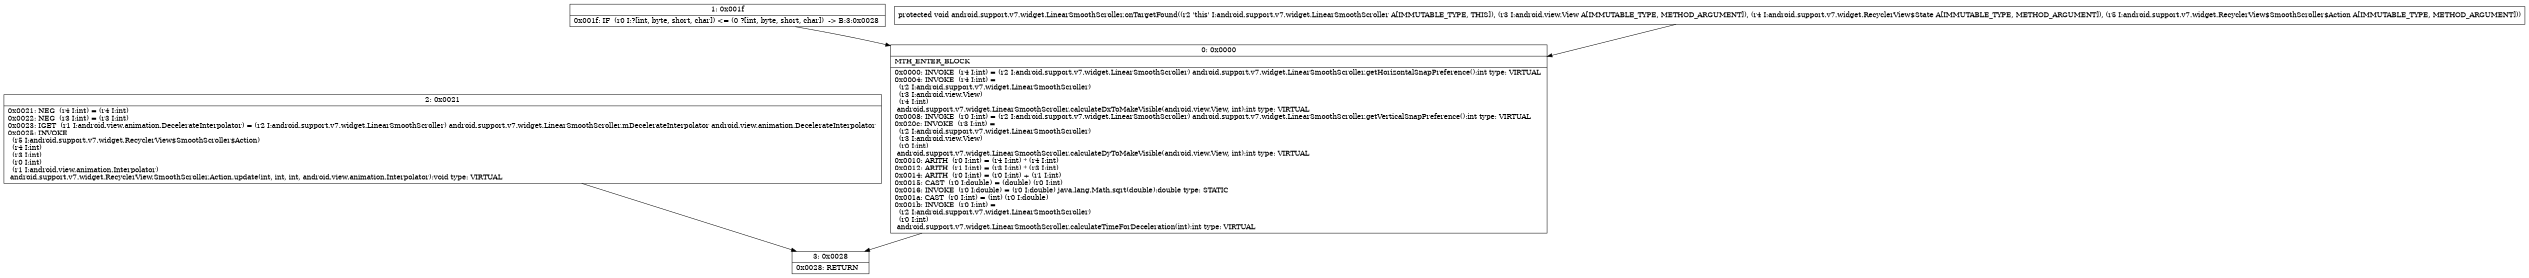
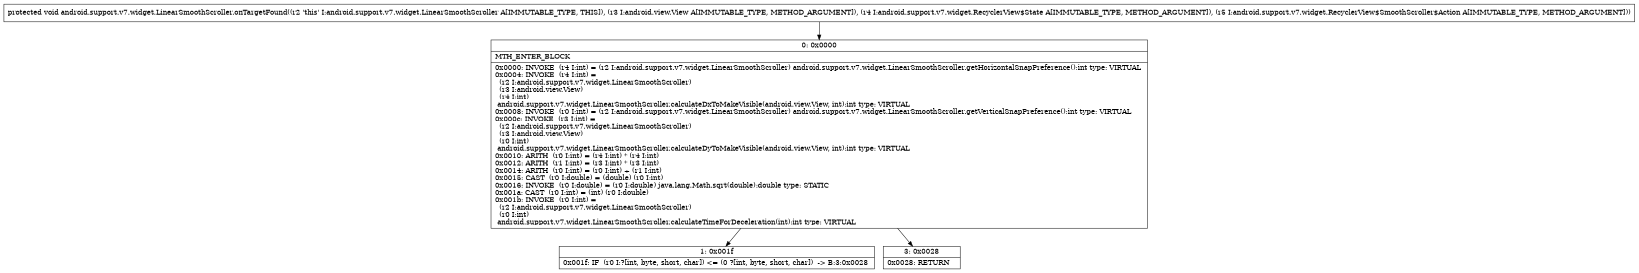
edge "1: 0x001f" -> "0: 0x0000": reversed
node "0: 0x0000": text "0x020c: INVOKE  (r3 I:int) =" -> "0x000c: INVOKE  (r3 I:int) ="
node "2: 0x0021": removed
